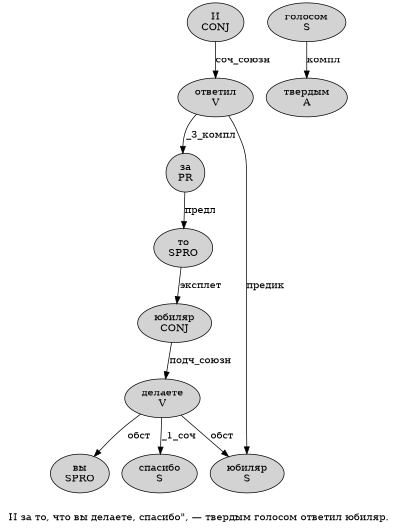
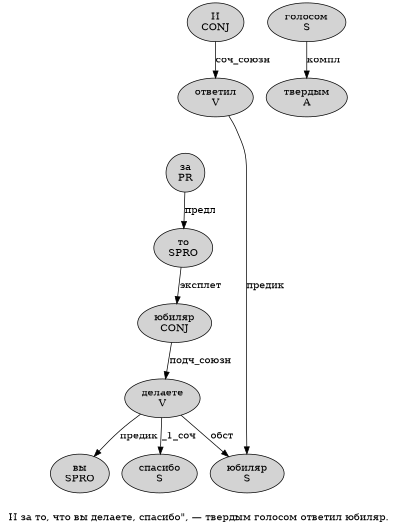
edge "ответил V" -> "за PR": removed, label "_3_компл"
edge "делаете V" -> "вы SPRO": label "обст" -> "предик"
